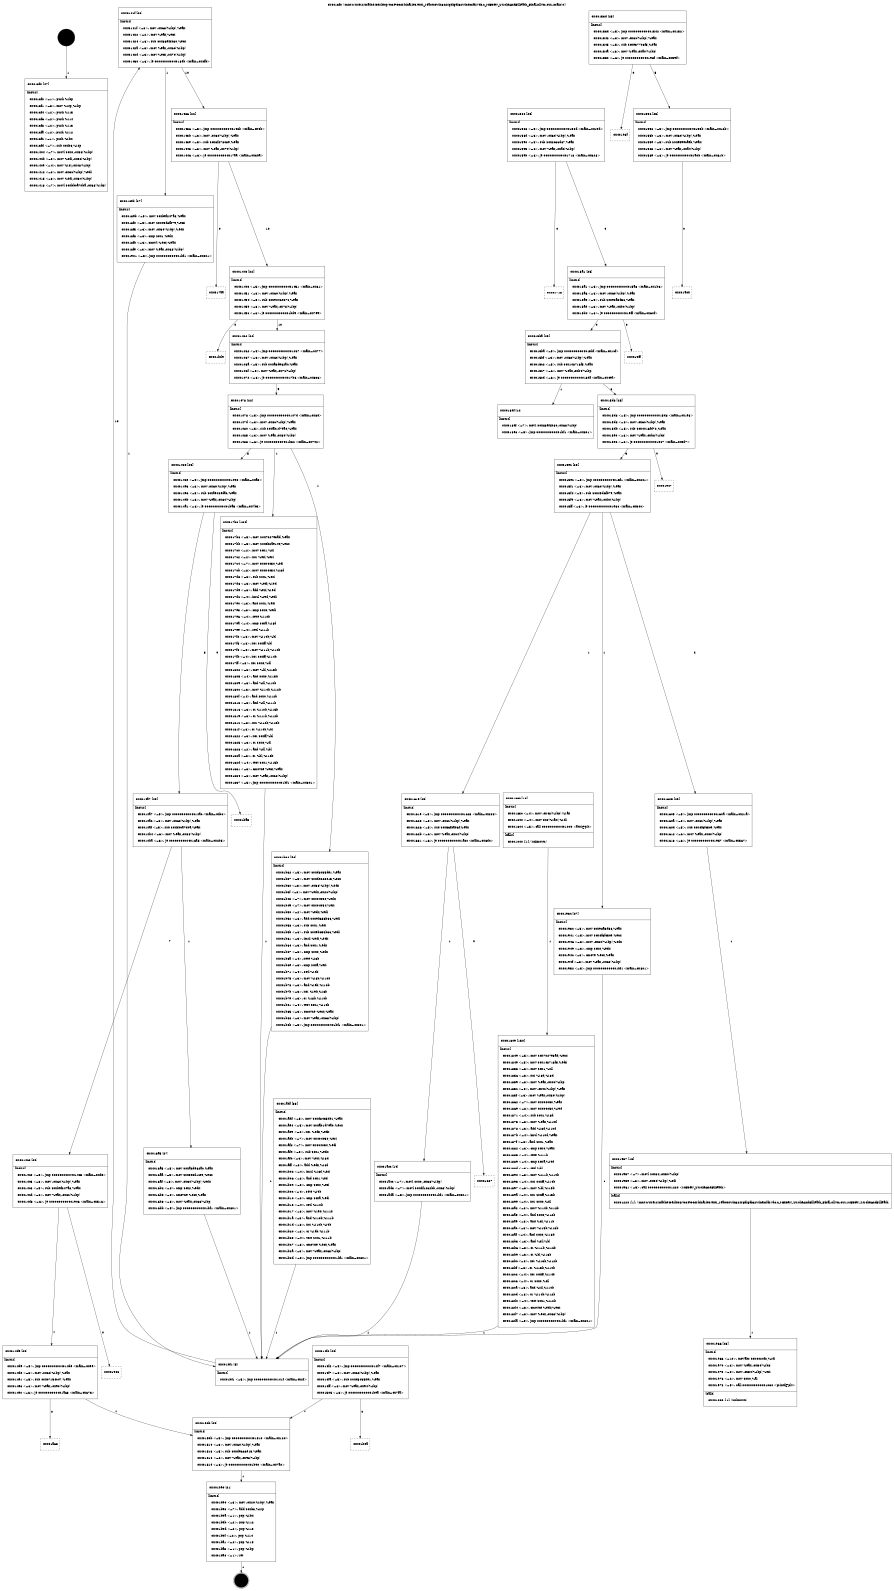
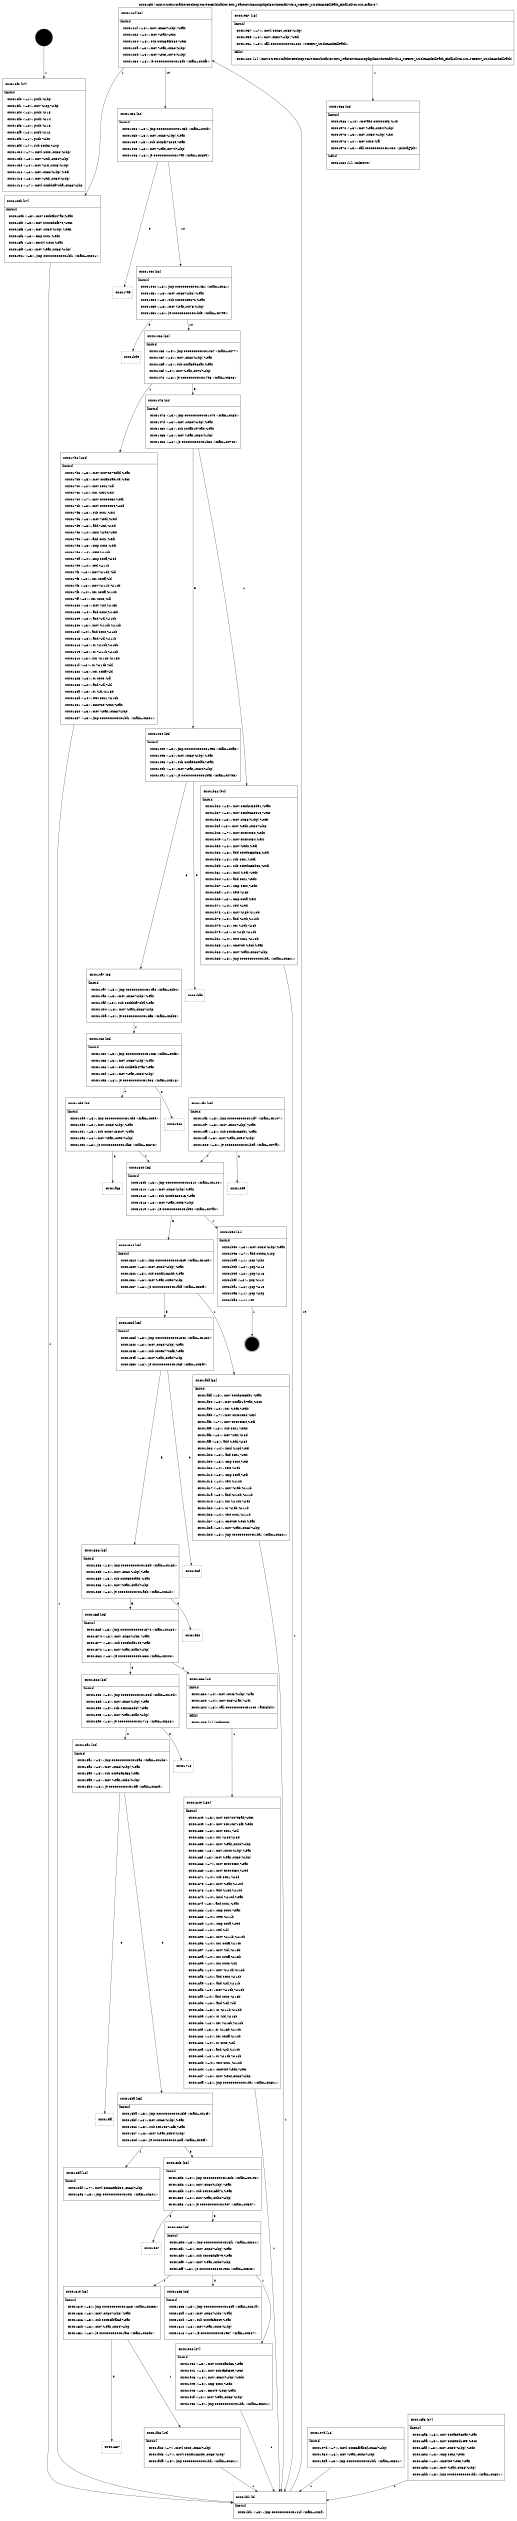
edge "0x401478 [22]" -> "0x4017b6 [134]": now "0x401462 [22]" -> "0x4017b6 [134]"
edge "0x4014a7 [25]" -> "0x4016a5 [27]": removed, label "1"
edge "0x401605 [25]" -> "0x401957 [15]": removed, label "1"
node "0x401524 [25]": added
node "0x40156f [25]": added
node "0x40197d [18]": added
